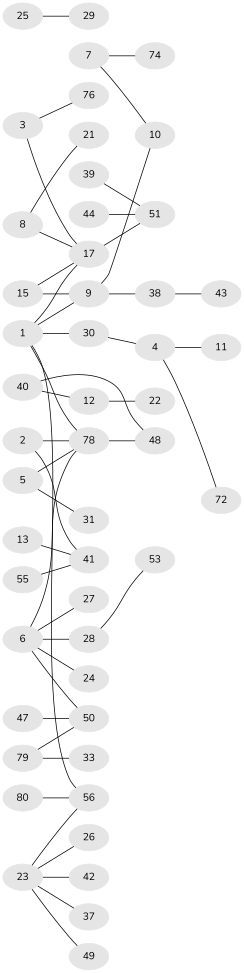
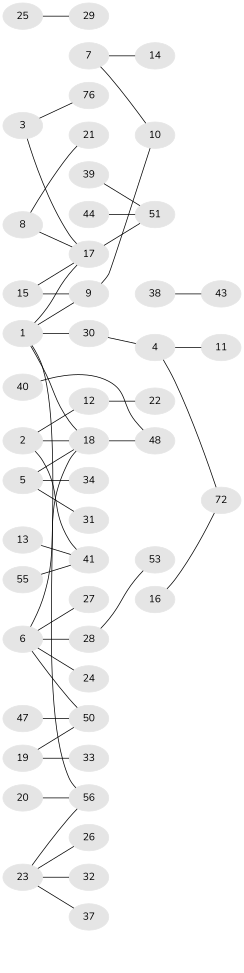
node "74": label "74" -> "14"
edge "9" -- "38": removed
edge "40" -- "12": now "2" -- "12"
node "78": label "78" -> "18"
node "34": added
node "16": added
node "79": label "79" -> "19"
node "80": label "80" -> "20"
node "42": label "42" -> "32"
node "49": removed
